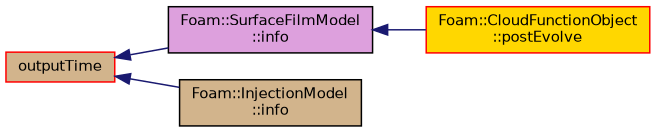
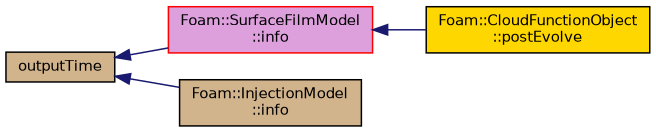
node "Foam::SurfaceFilmModel ::info": color black -> red
node "Foam::CloudFunctionObject ::postEvolve": color red -> black
node "outputTime": color red -> black
